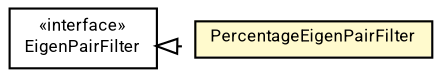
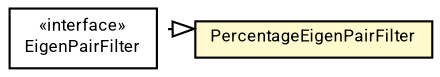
edge "PercentageEigenPairFilter" -> "EigenPairFilter": reversed
